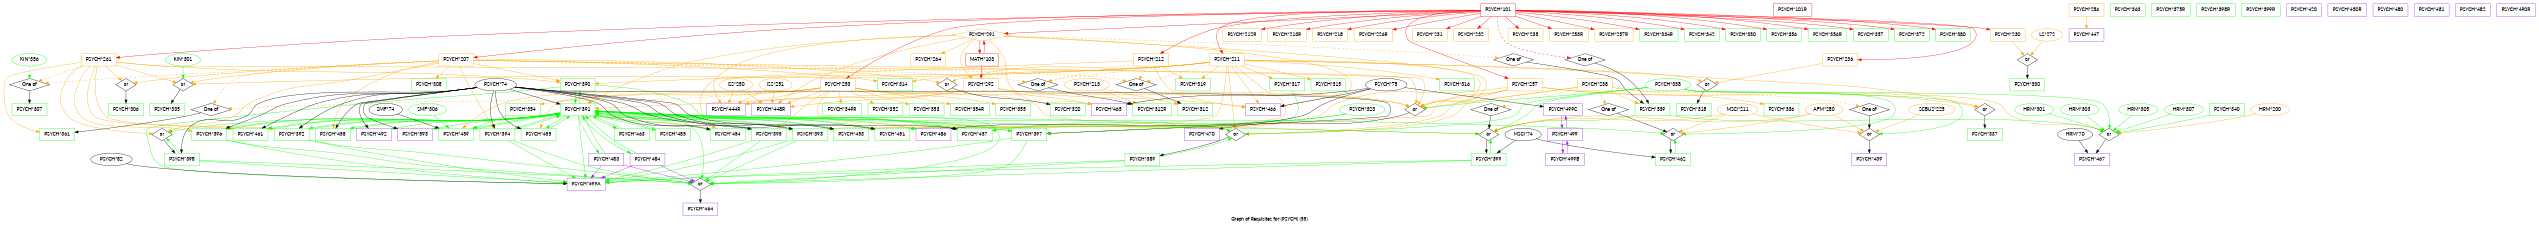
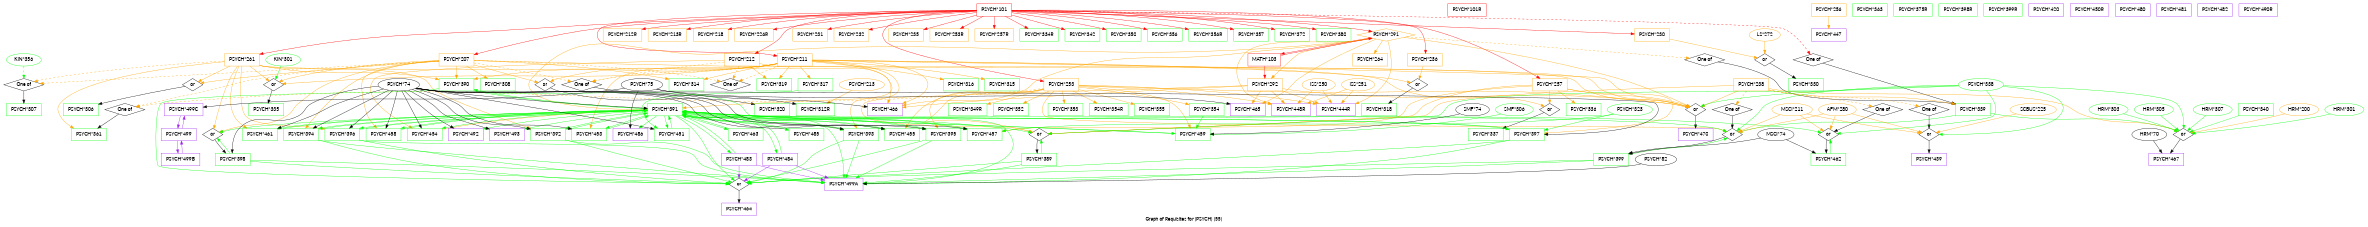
node "PSYCH*312": removed
node "PSYCH*593": label "PSYCH*593" -> "PSYCH*493"
